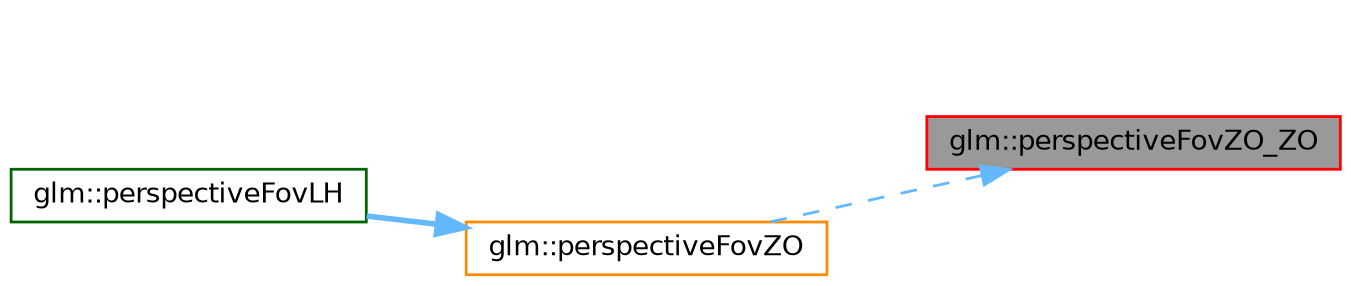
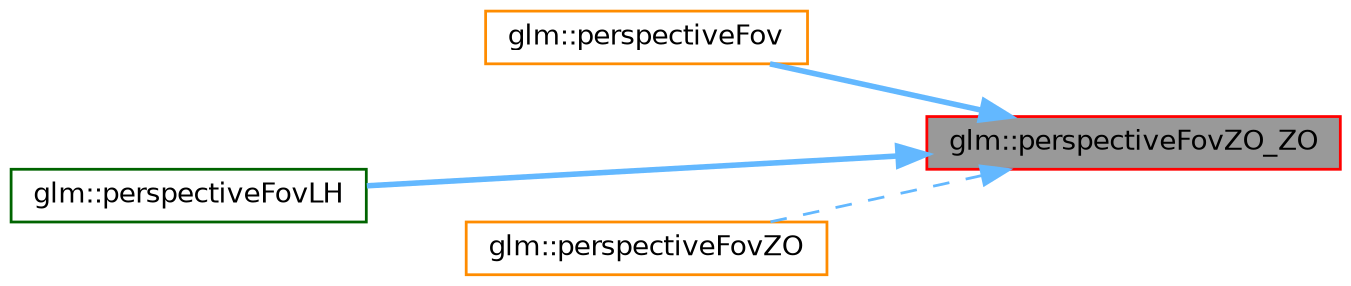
node "glm::perspectiveFov": added
edge "glm::perspectiveFovLH" -> "glm::perspectiveFovZO": now "glm::perspectiveFovLH" -> "glm::perspectiveFovZO_ZO"
